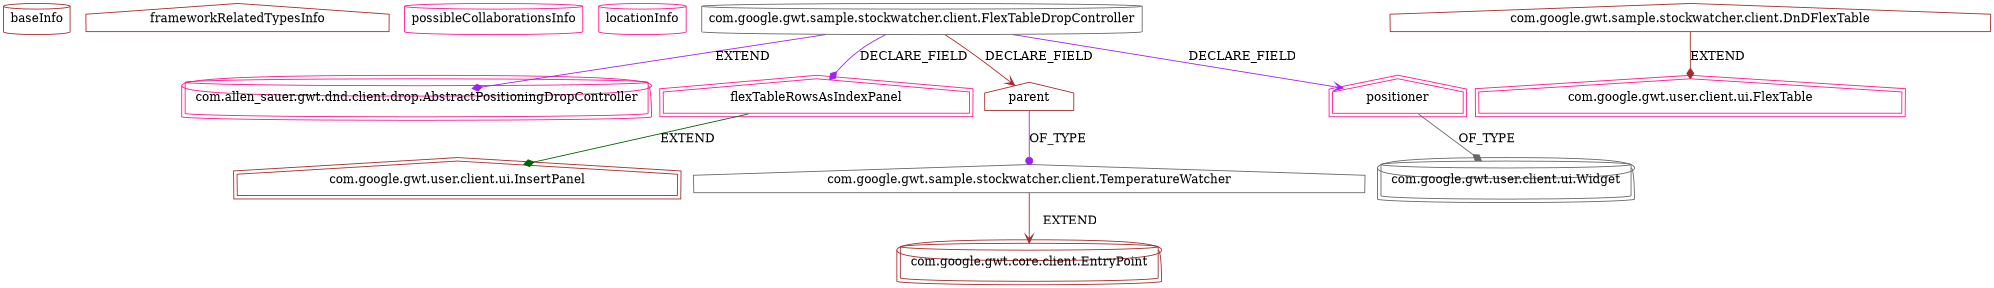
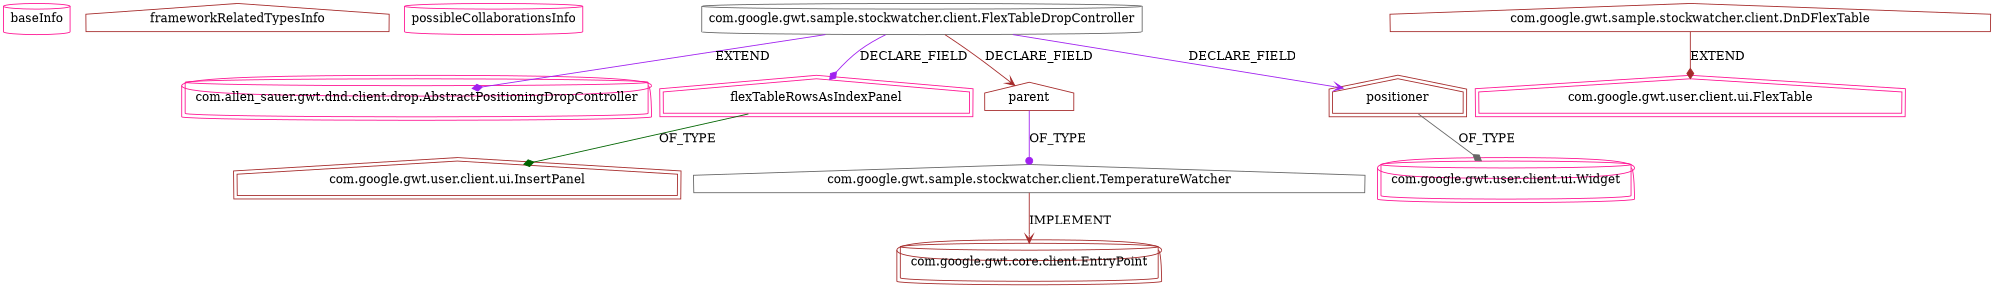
node "baseInfo": color brown -> deeppink
node "locationInfo": removed
node "positioner": color deeppink -> brown
edge "flexTableRowsAsIndexPanel" -> "com.google.gwt.user.client.ui.InsertPanel": label "EXTEND" -> "OF_TYPE"
node "com.google.gwt.user.client.ui.Widget": color gray40 -> deeppink
edge "com.google.gwt.sample.stockwatcher.client.TemperatureWatcher" -> "com.google.gwt.core.client.EntryPoint": label "EXTEND" -> "IMPLEMENT"
